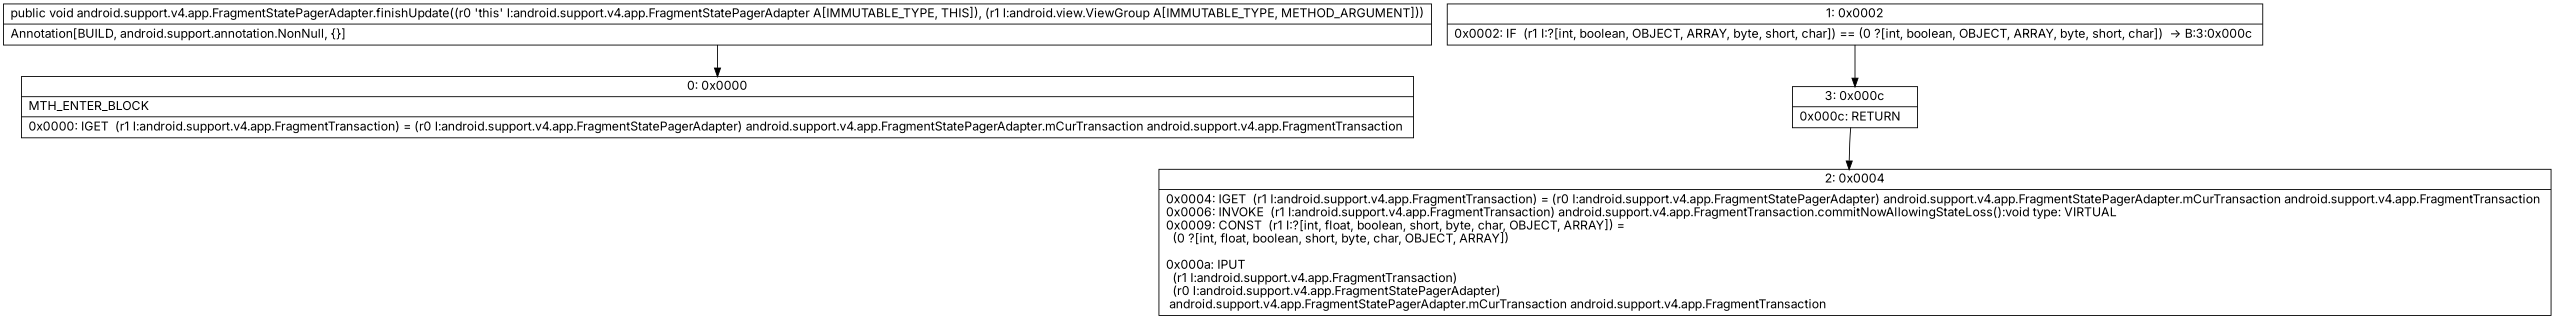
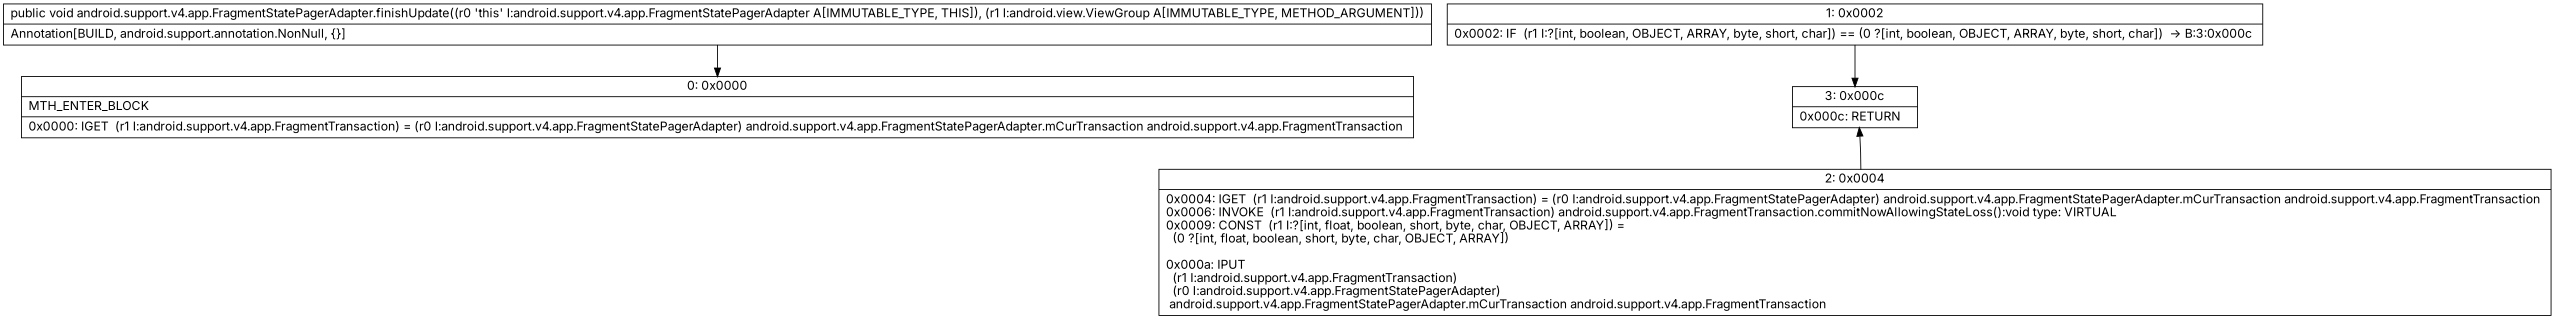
edge "3: 0x000c" -> "2: 0x0004": reversed
